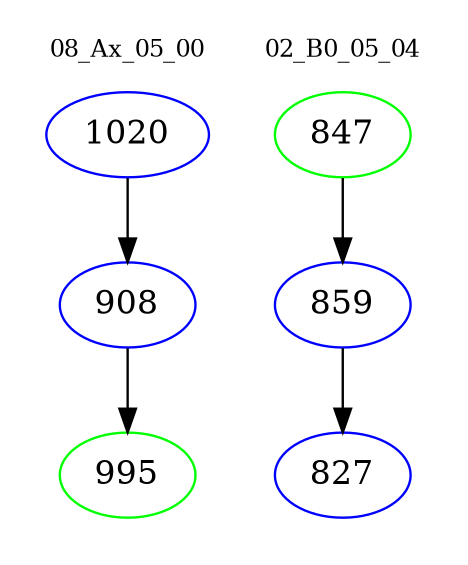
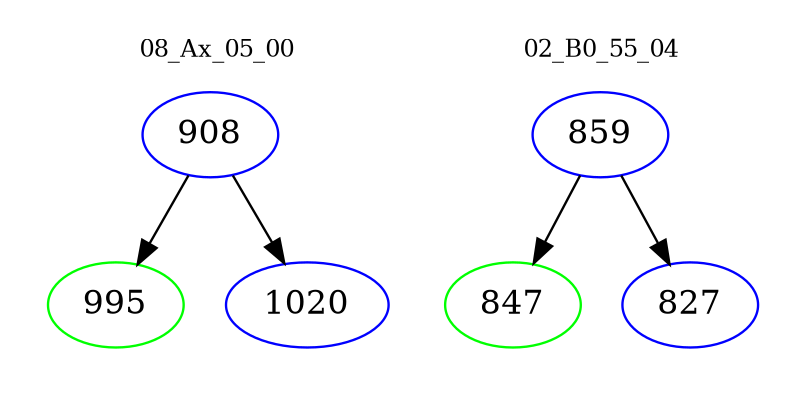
cluster "02_B0_05_04": label "02_B0_05_04" -> "02_B0_55_04"
edge "1020" -> "908": reversed
edge "847" -> "859": reversed
